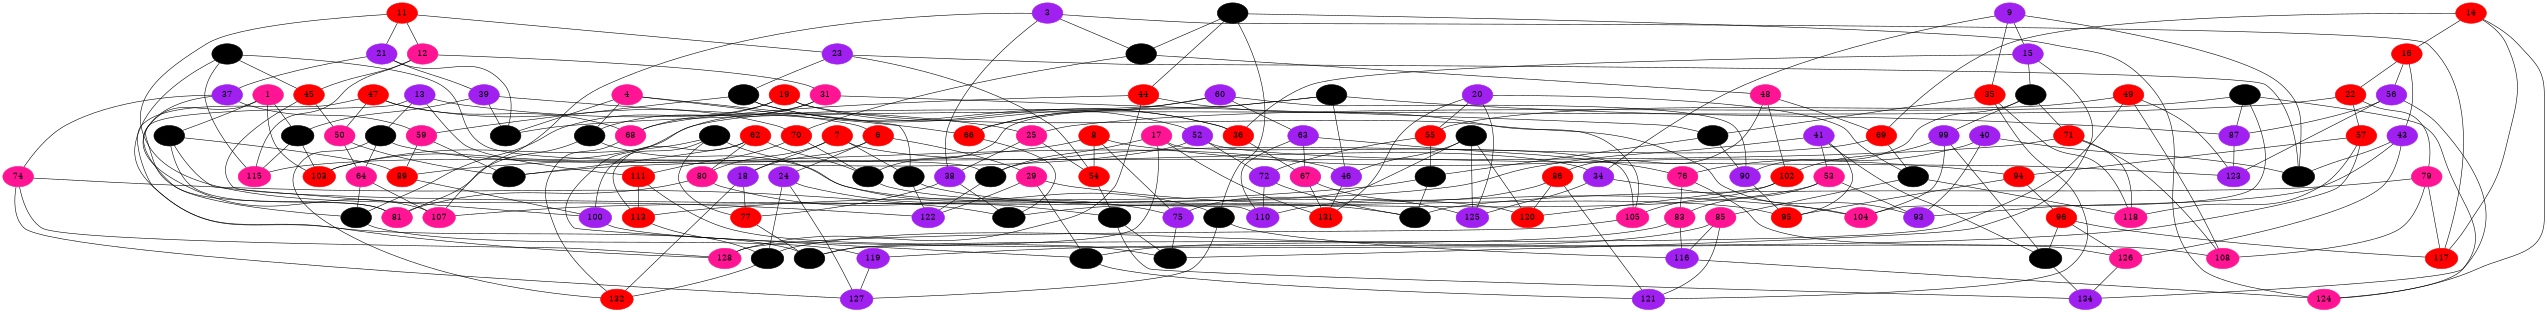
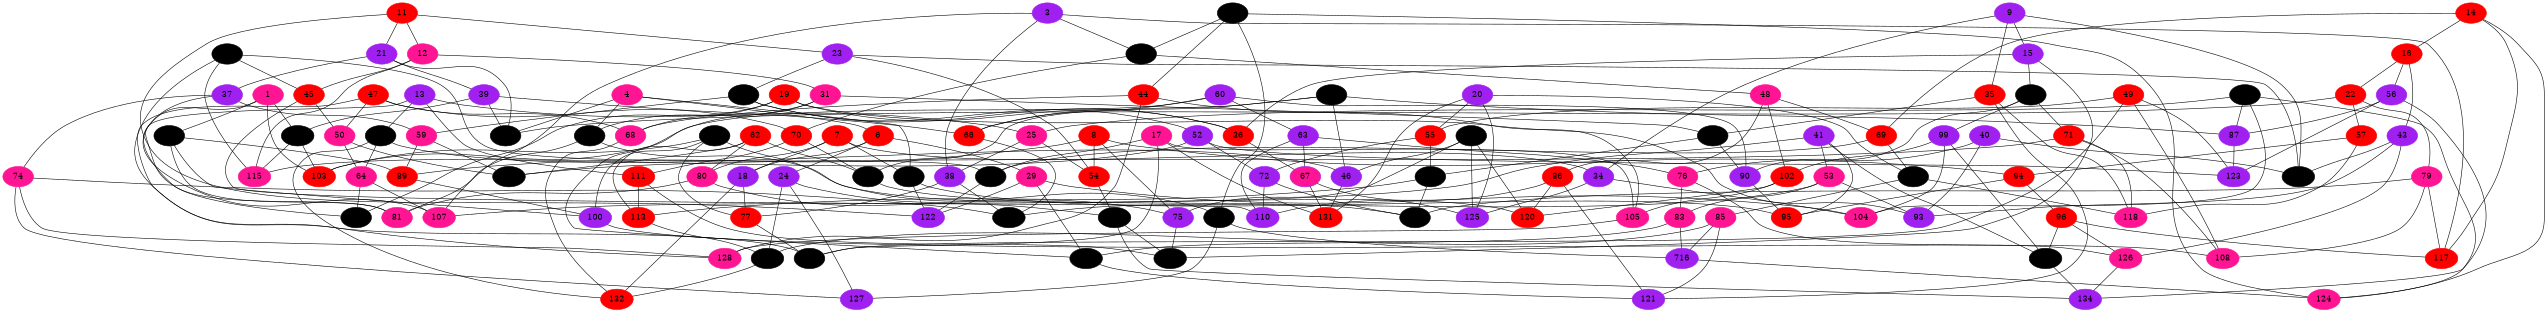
node "119": removed
node "116": label "116" -> "716"
